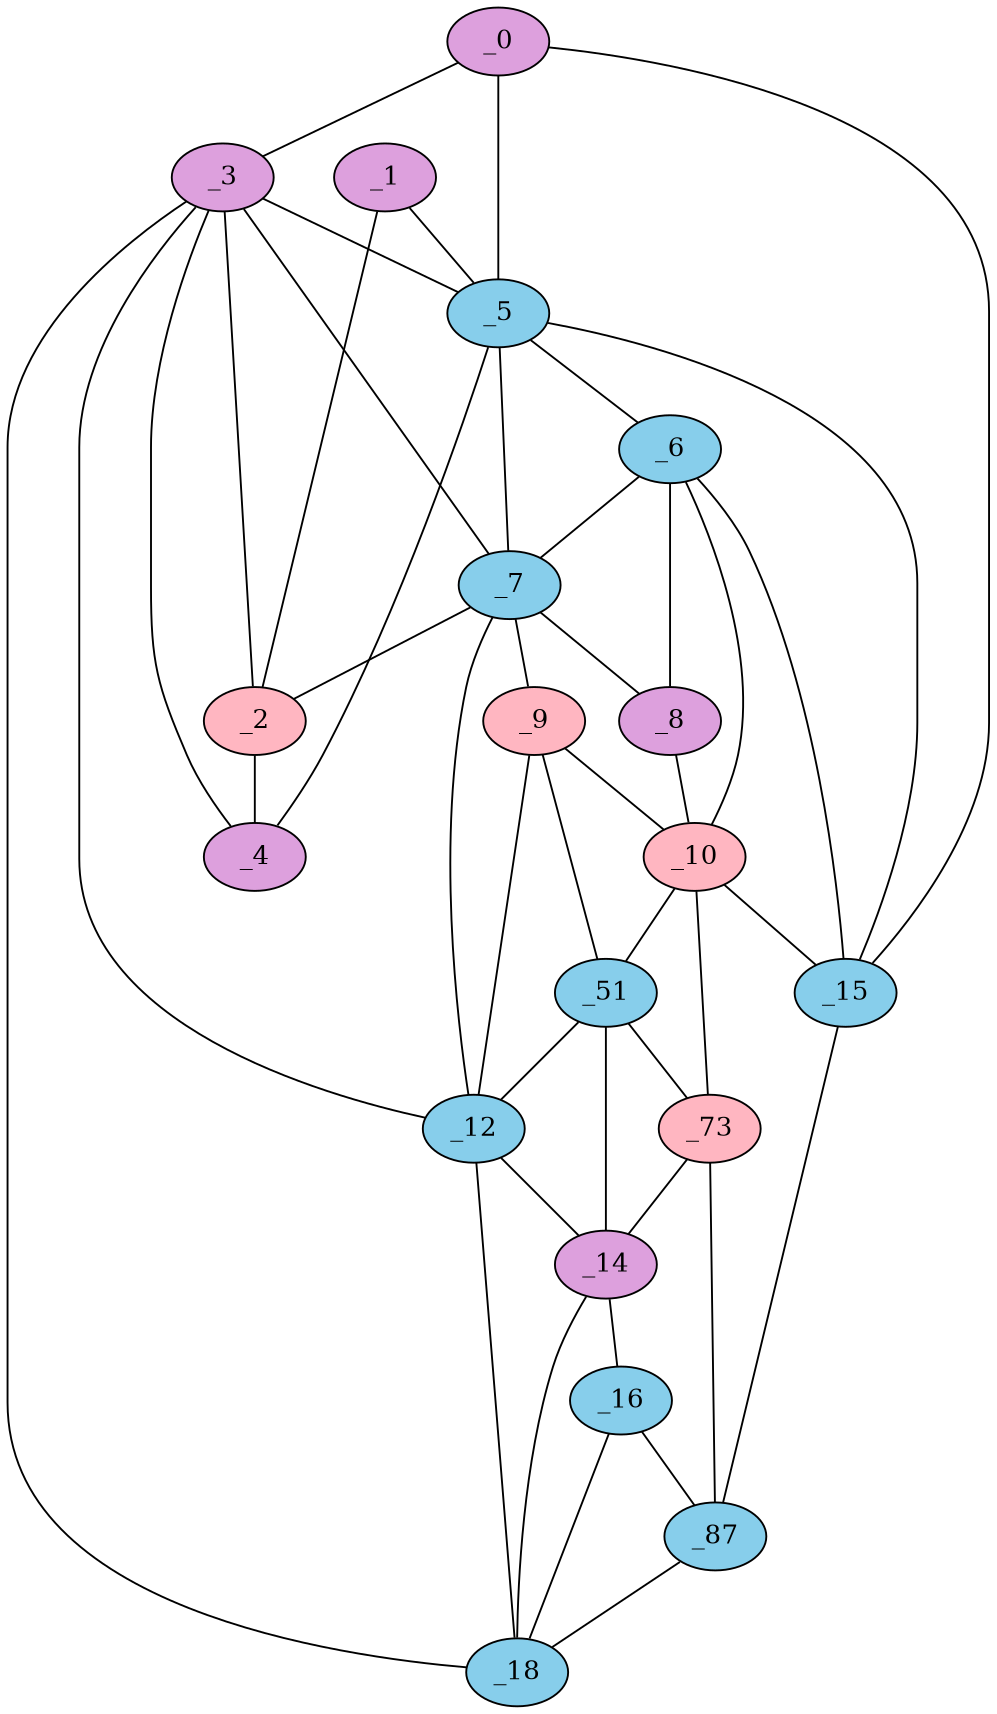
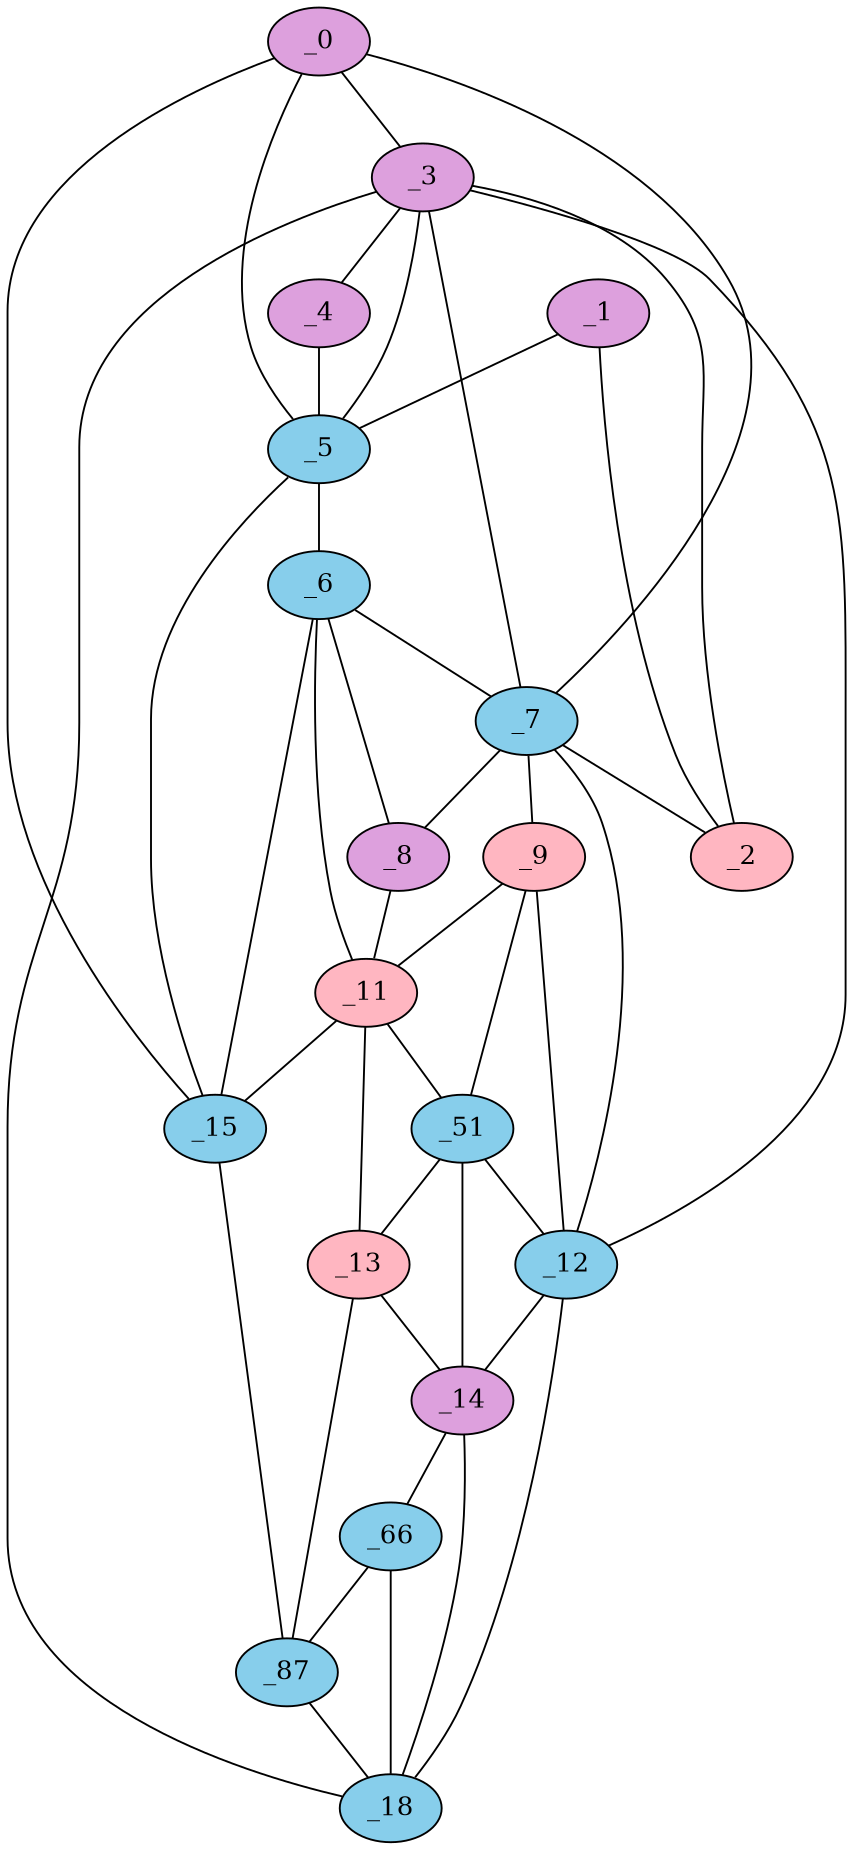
edge "_5" -- "_7": now "_0" -- "_7"
edge "_2" -- "_4": removed
node "_10": label "_10" -> "_11"
node "_73": label "_73" -> "_13"
node "_16": label "_16" -> "_66"
